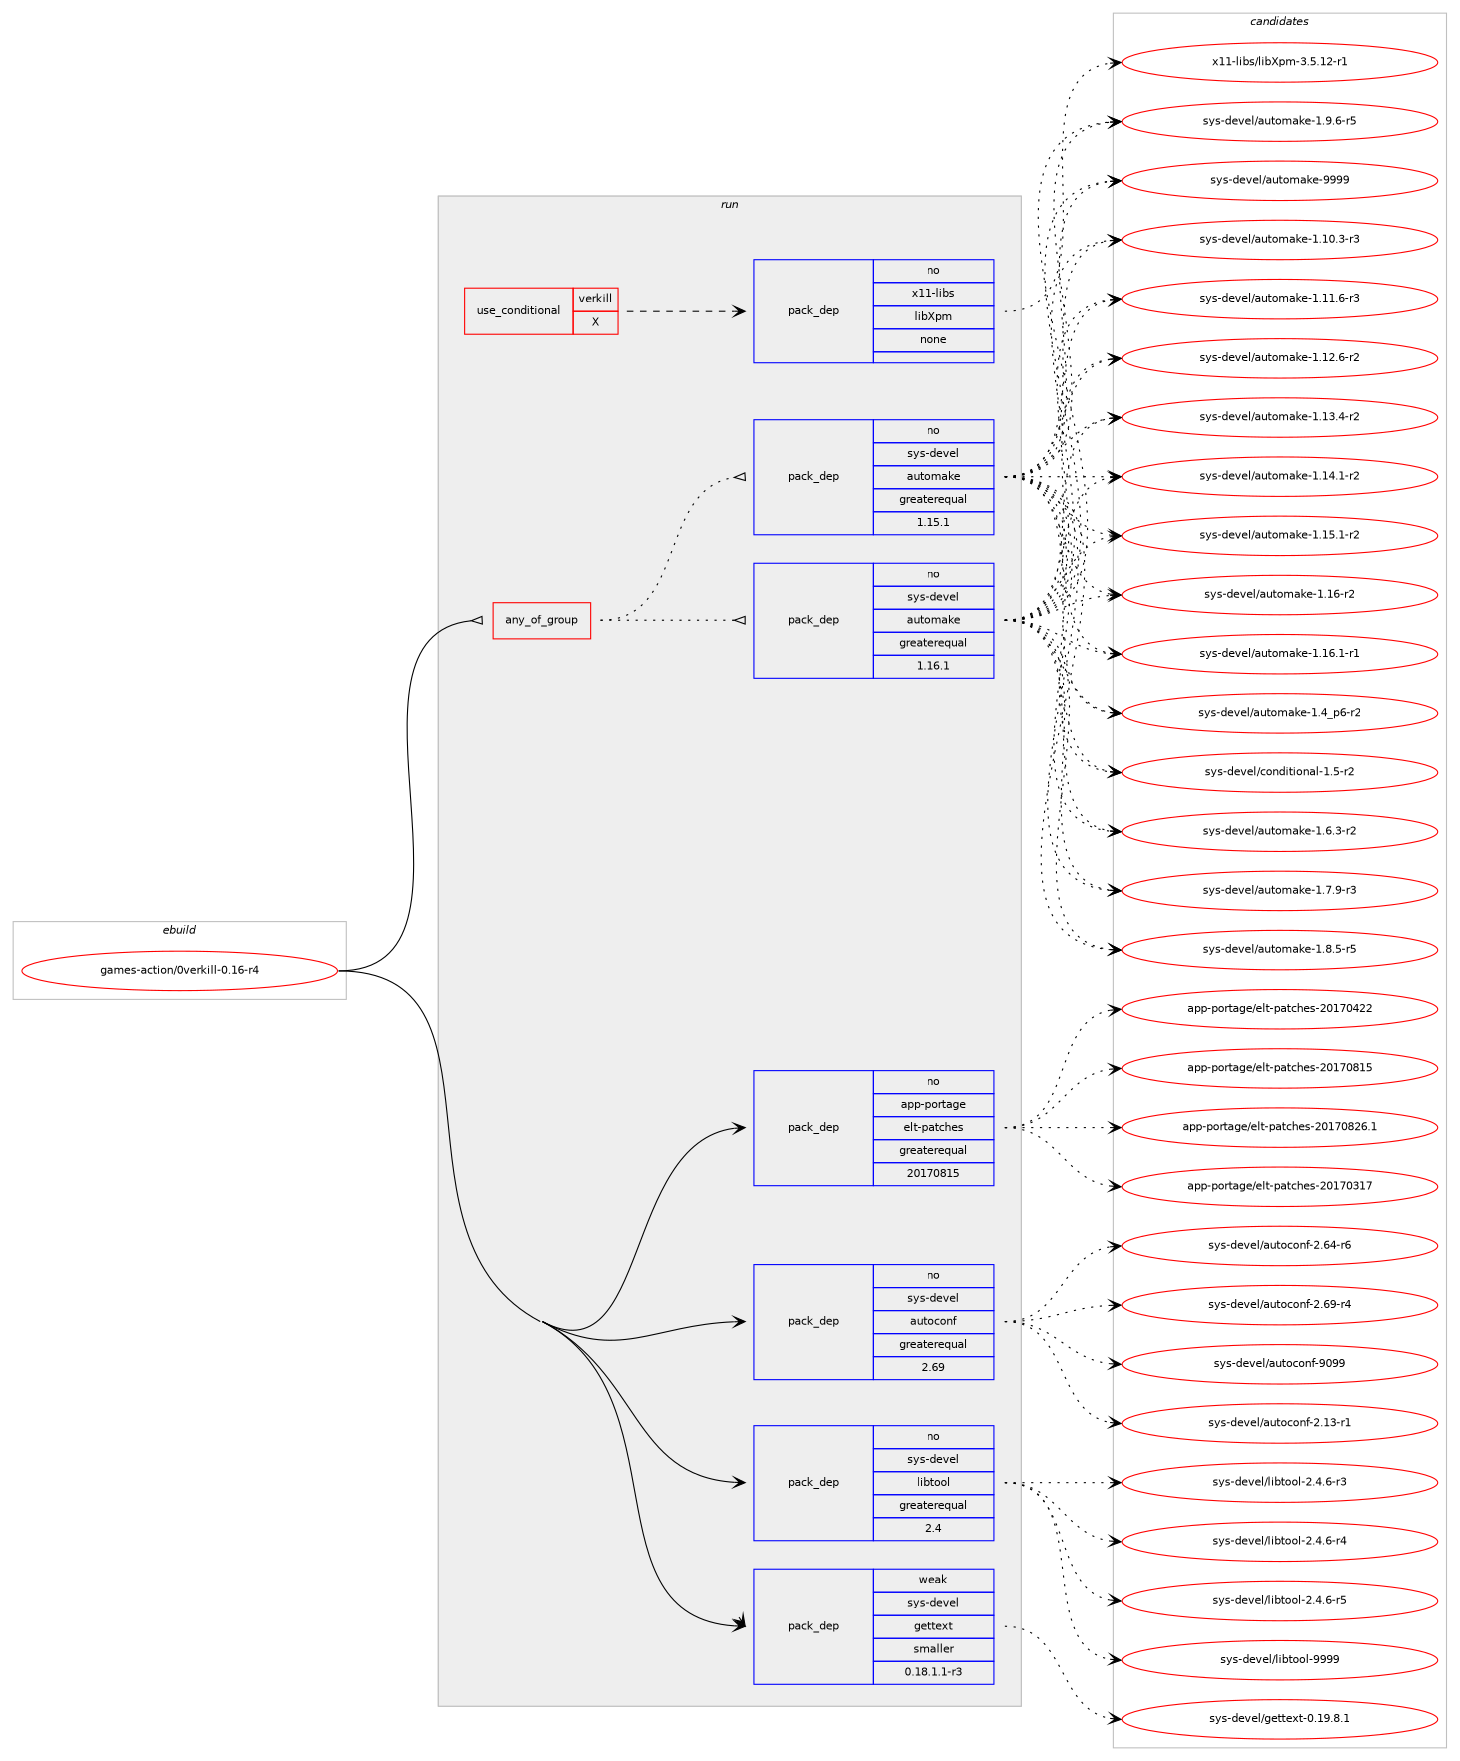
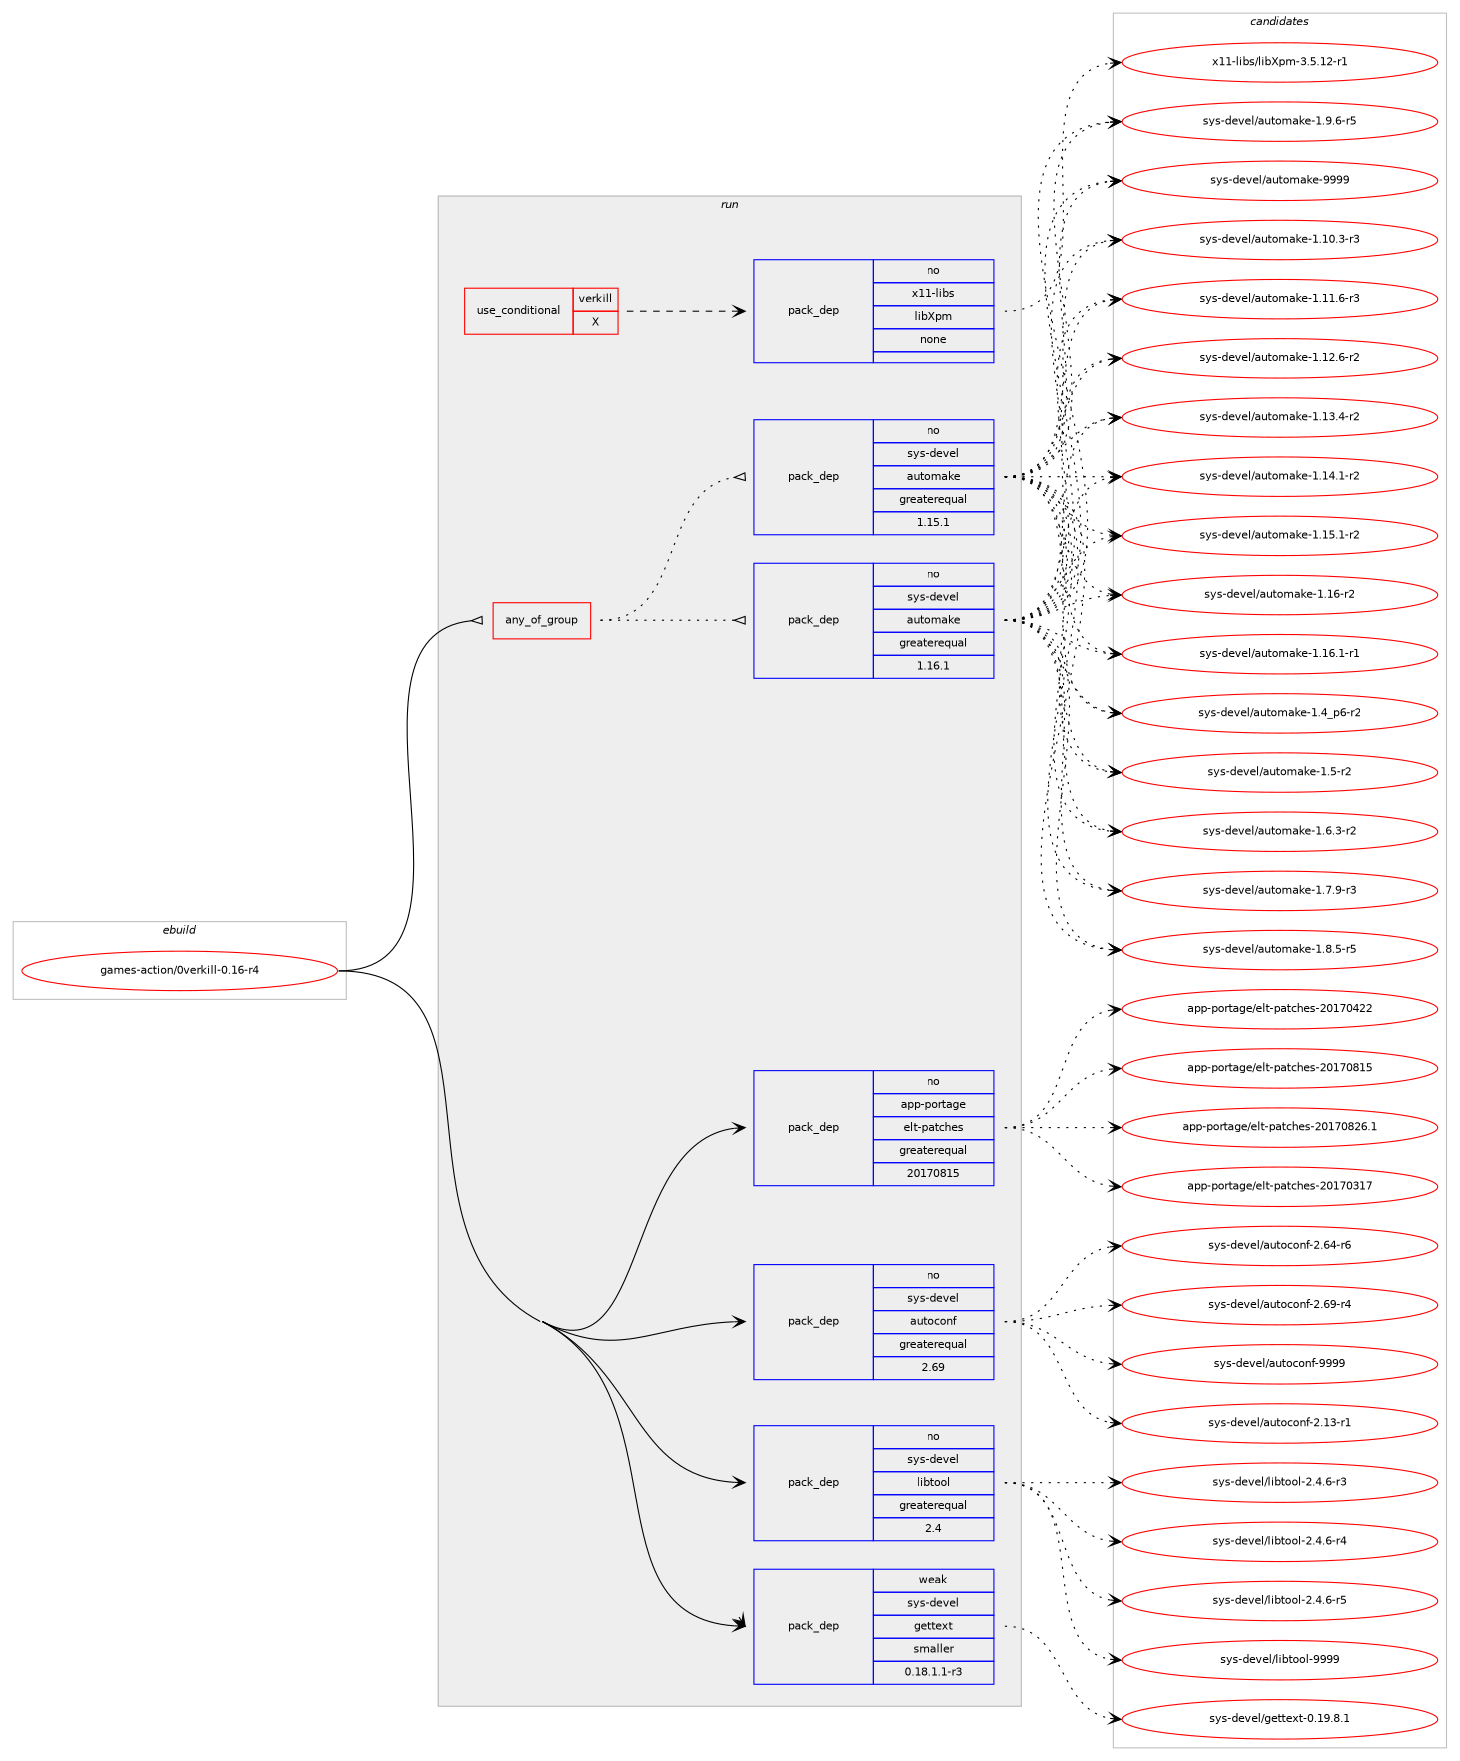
node "sys-devel/conditional-1.5-r2": label "sys-devel/conditional-1.5-r2" -> "sys-devel/automake-1.5-r2"
node "sys-devel/autoconf-9099": label "sys-devel/autoconf-9099" -> "sys-devel/autoconf-9999"
